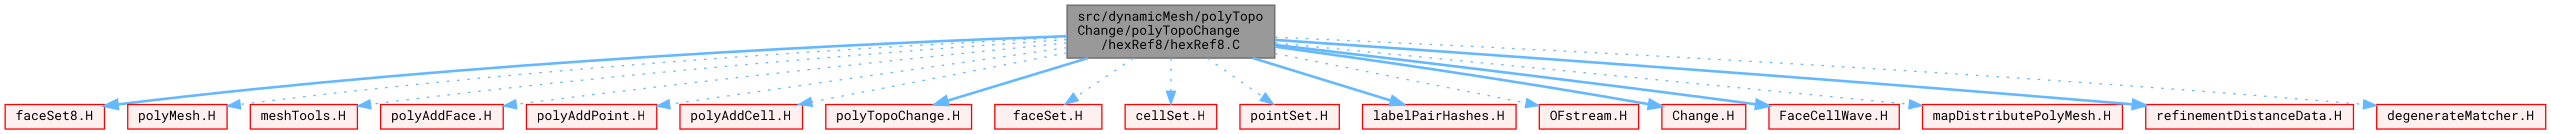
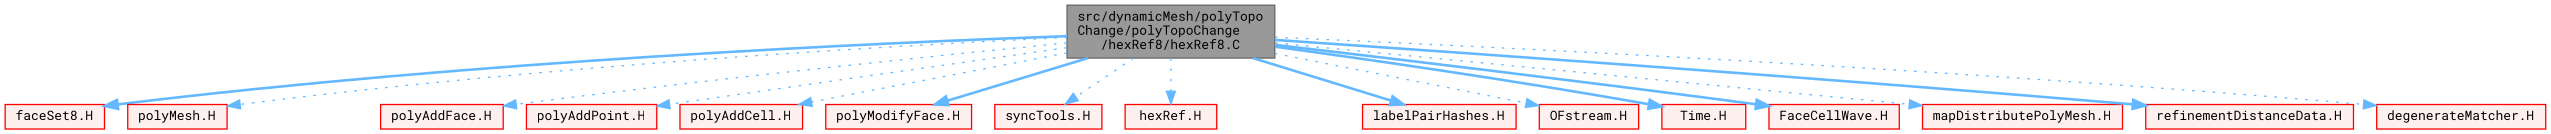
node "meshTools.H": removed
node "polyTopoChange.H": label "polyTopoChange.H" -> "polyModifyFace.H"
node "faceSet.H": label "faceSet.H" -> "syncTools.H"
node "cellSet.H": label "cellSet.H" -> "hexRef.H"
node "pointSet.H": removed
node "Change.H": label "Change.H" -> "Time.H"
